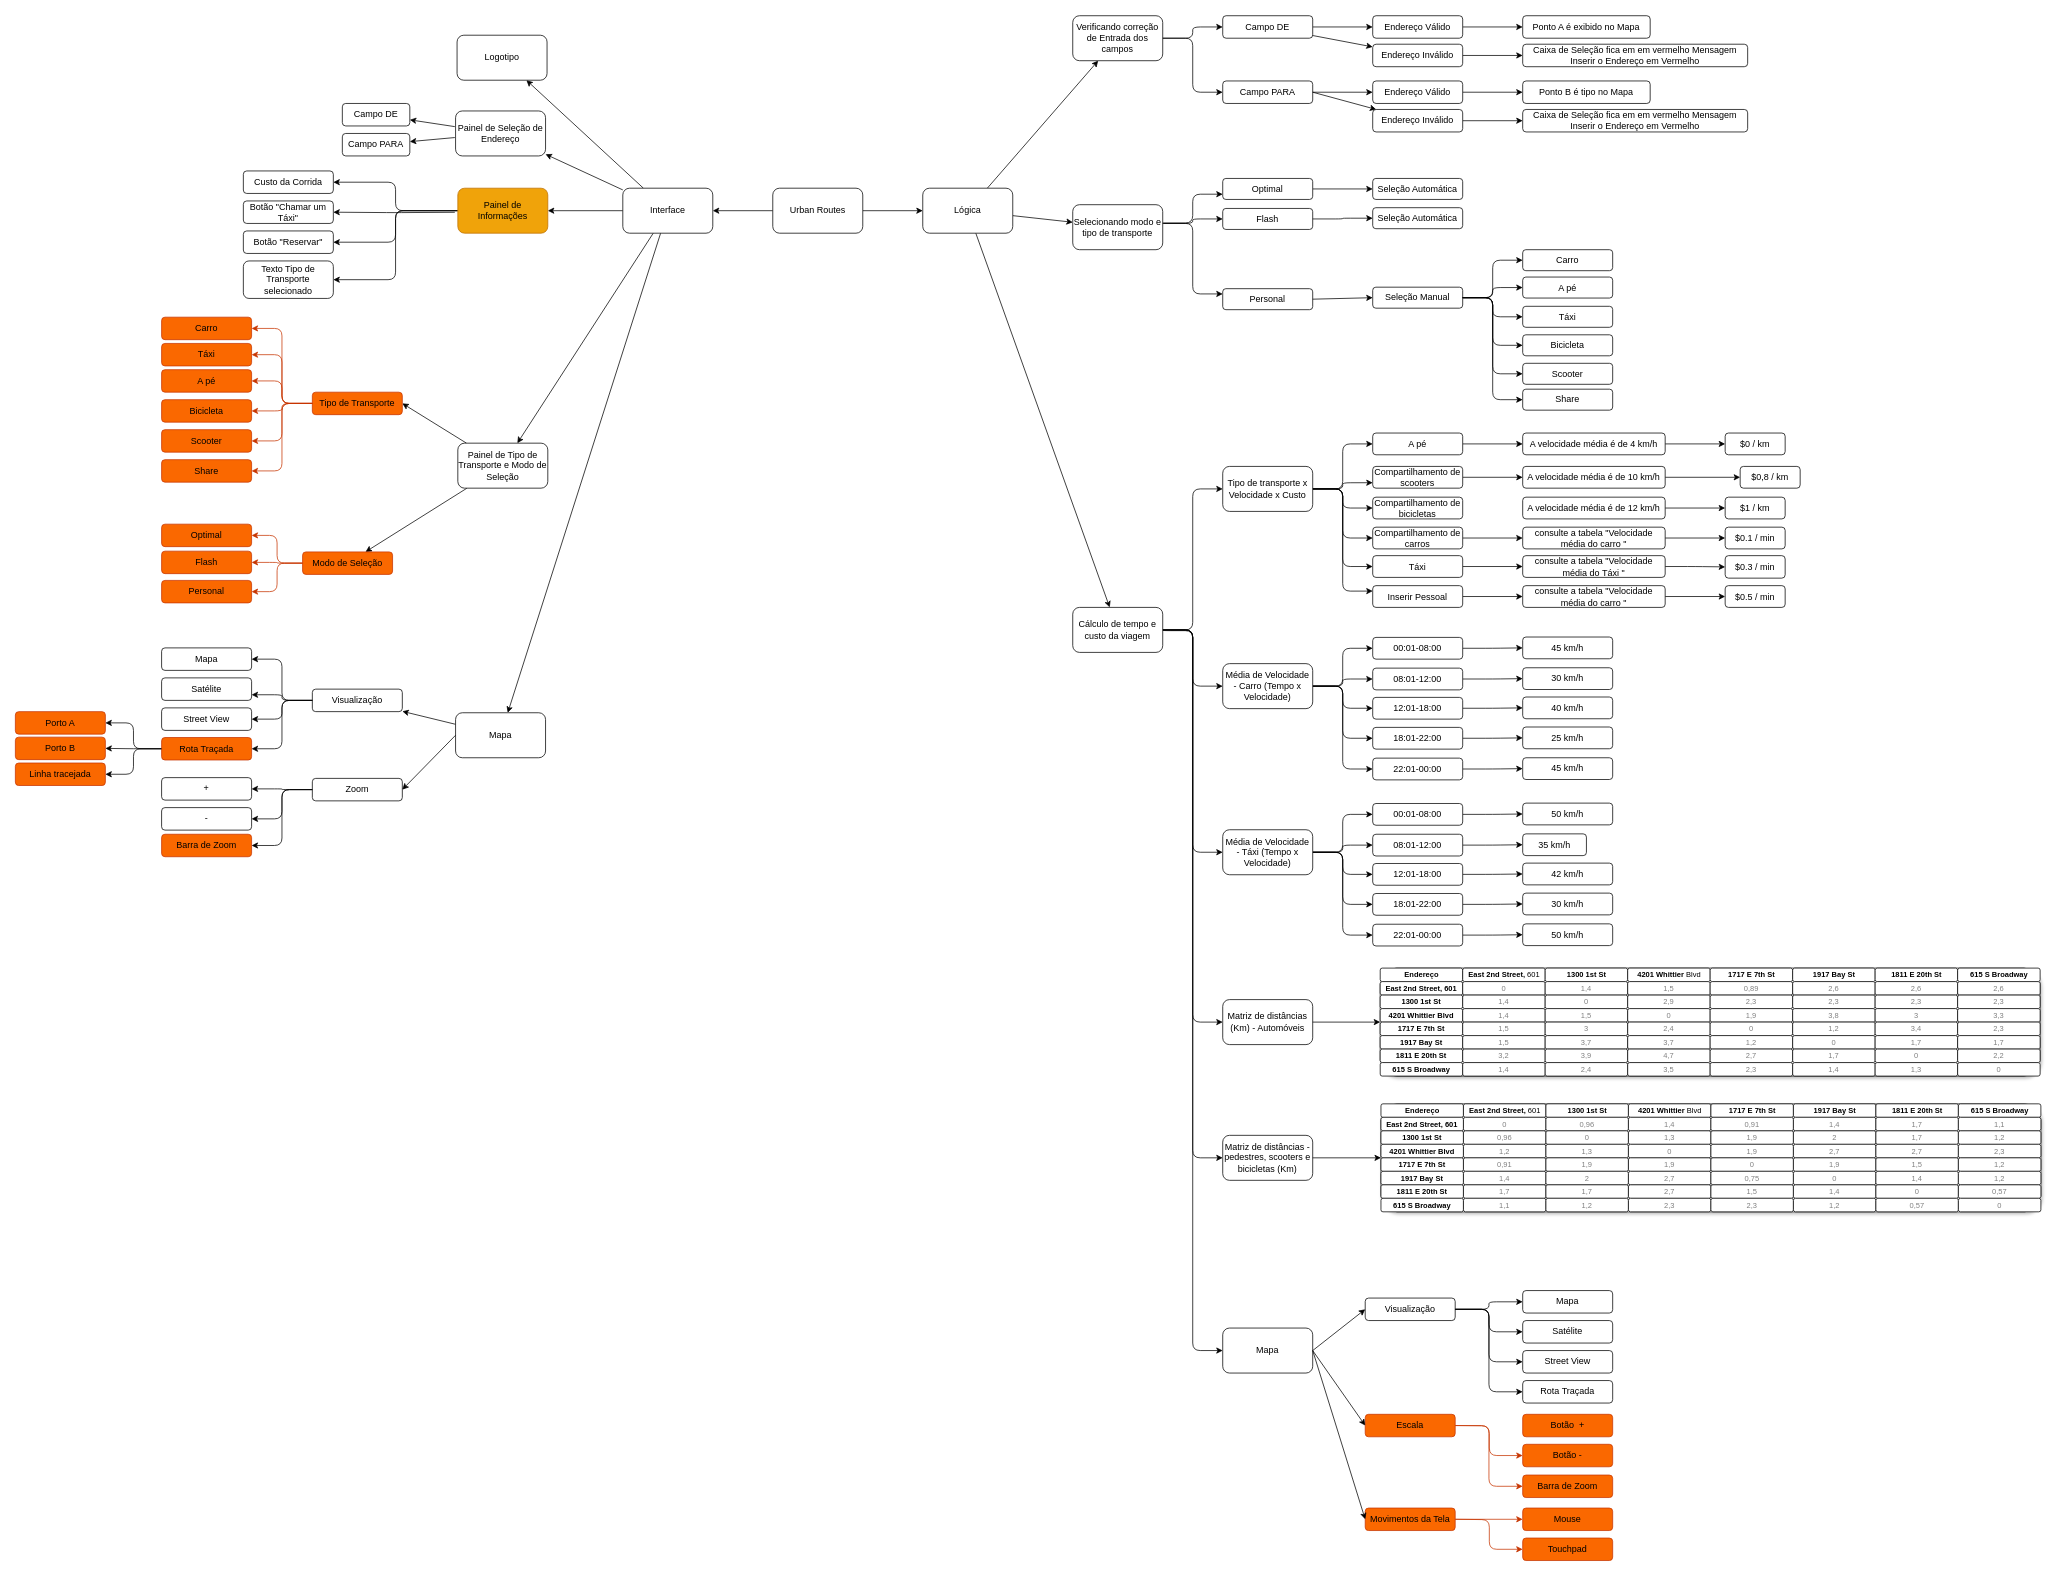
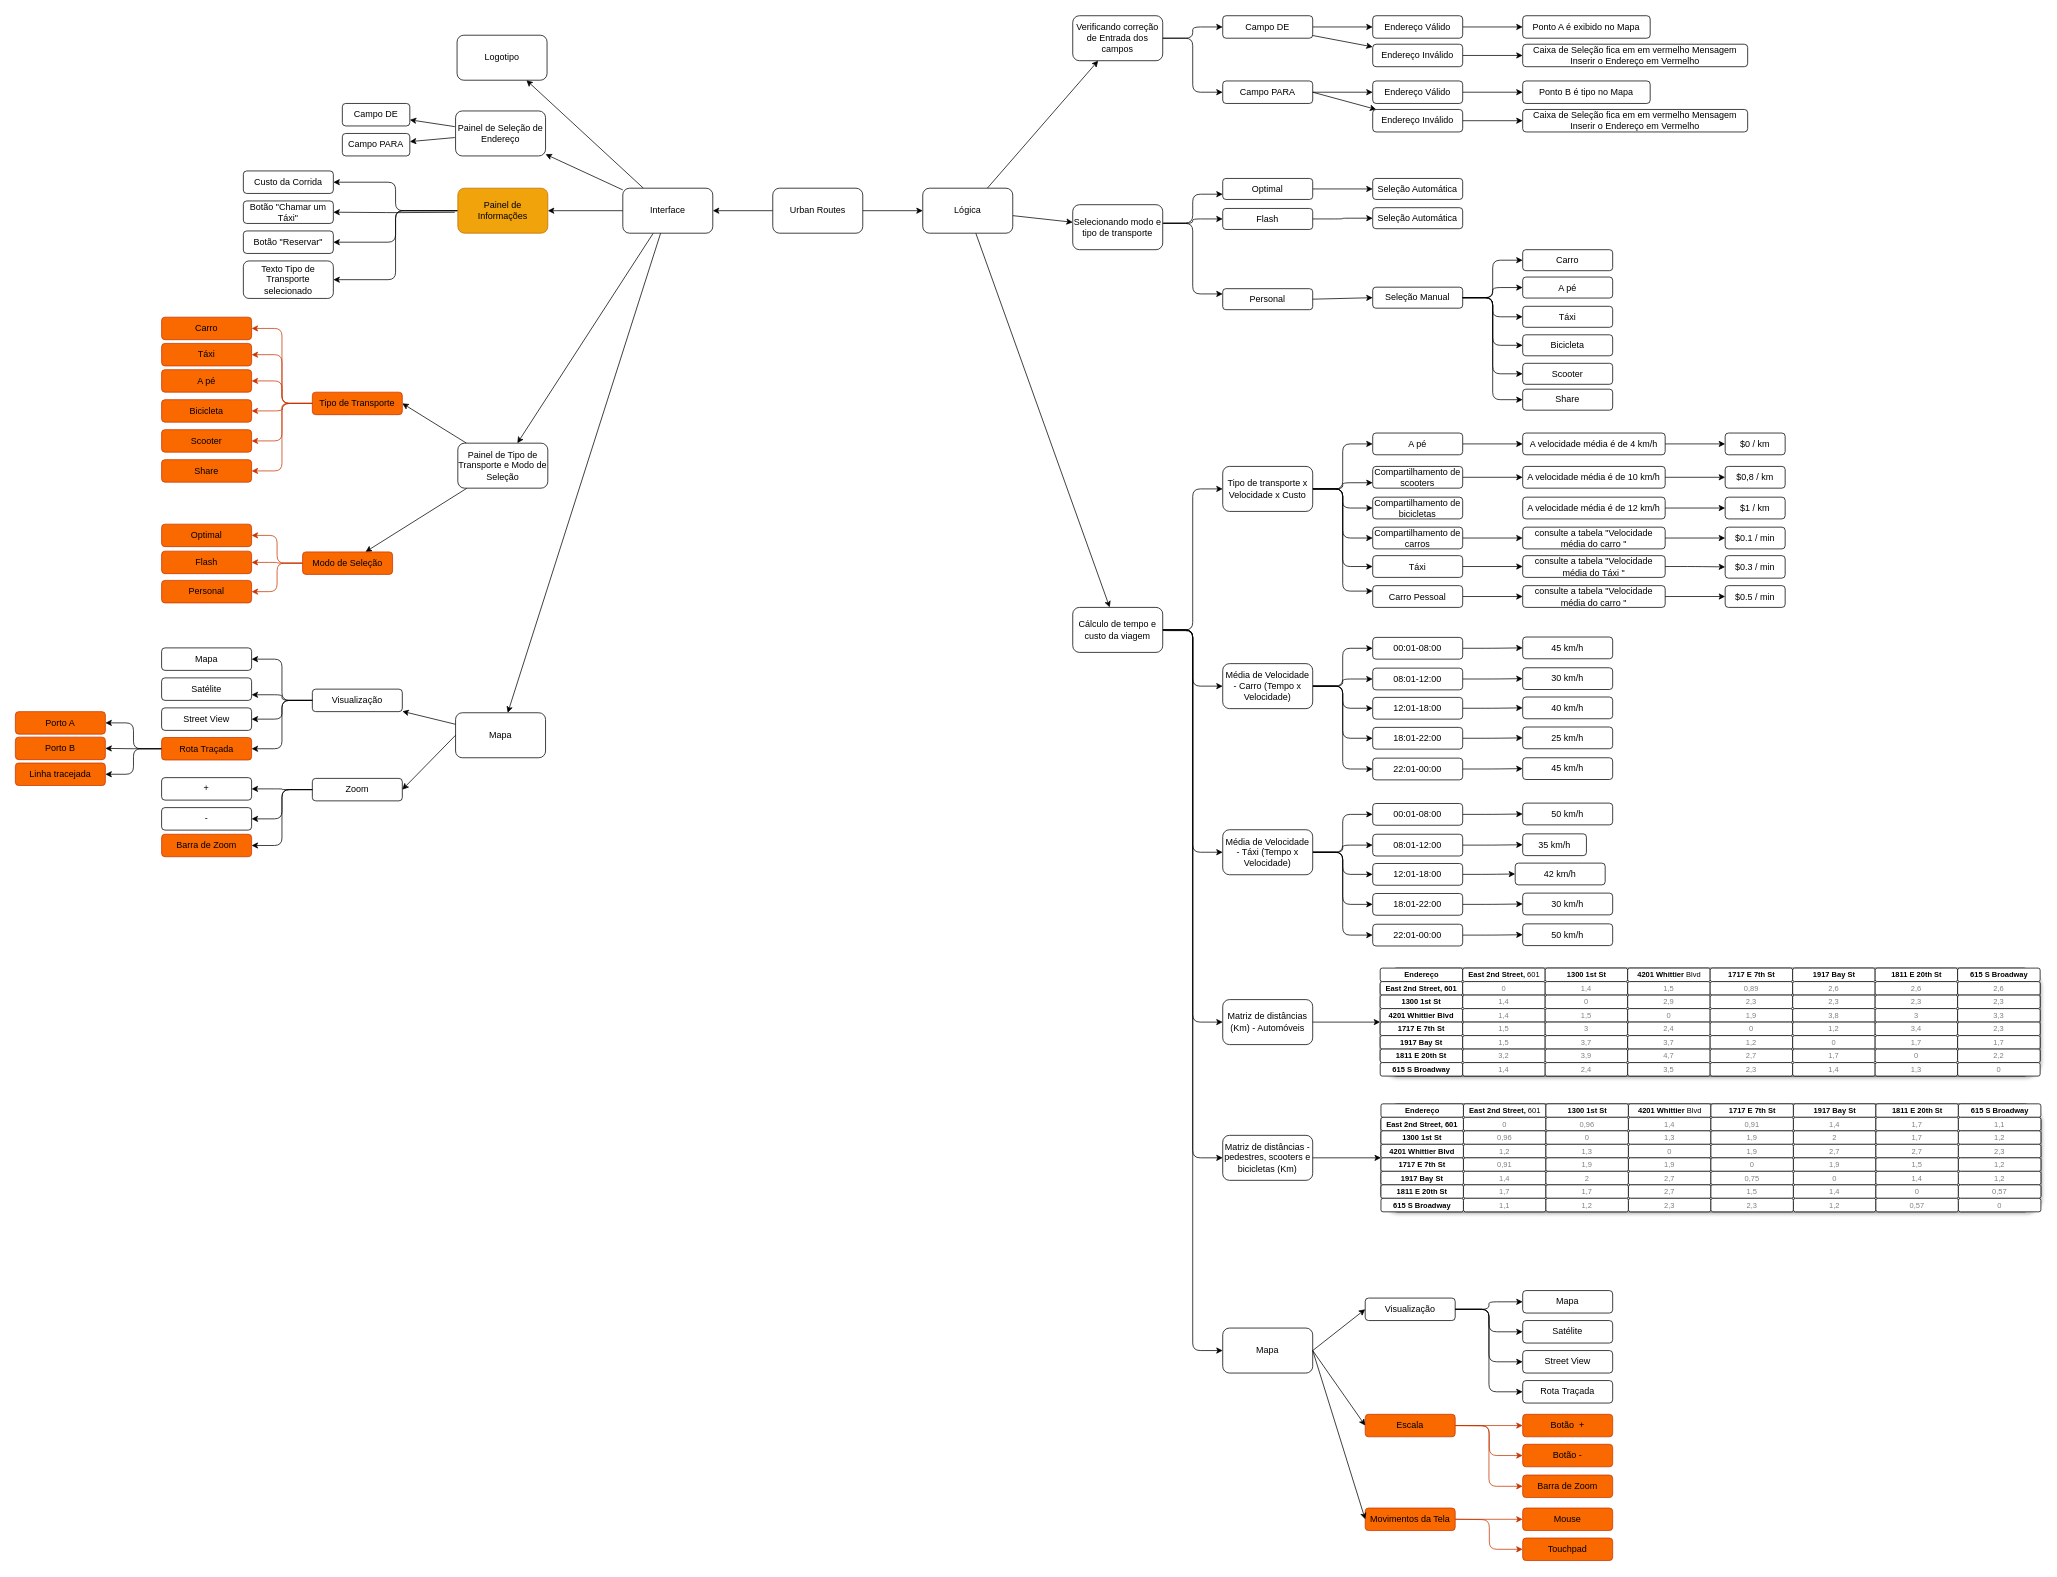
node "$0,8 / km": moved (1770, 477) -> (1755, 477)
node "Inserir Pessoal": label "Inserir Pessoal" -> "Carro Pessoal"
node "42 km/h": moved (1568, 874) -> (1560, 874)
edge "Escala" -> "Botão +": added
